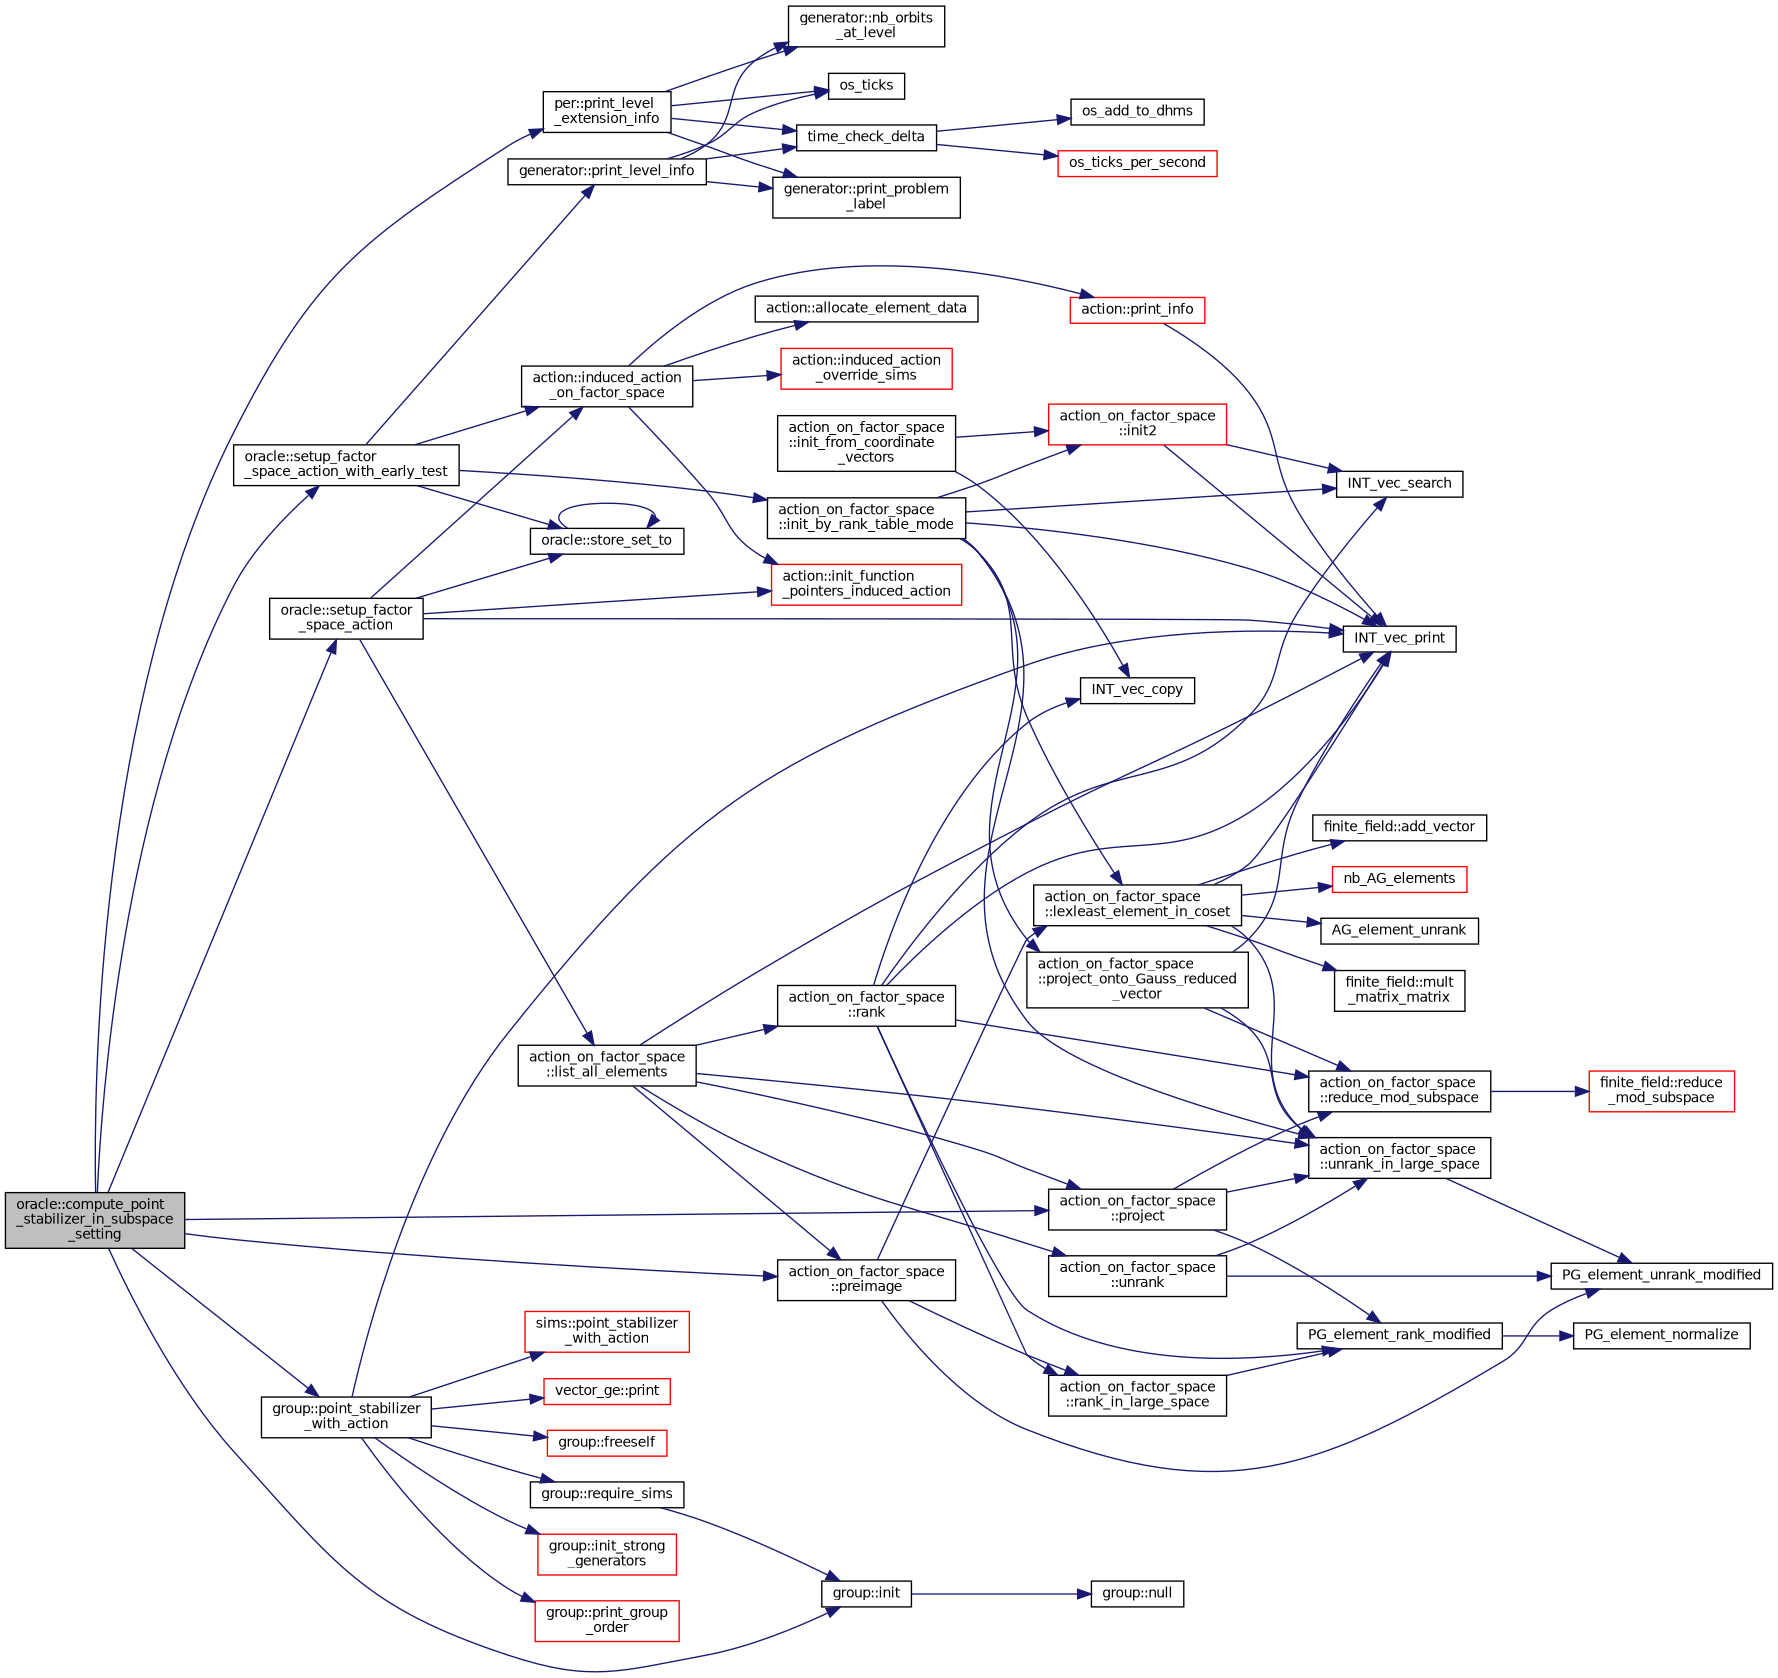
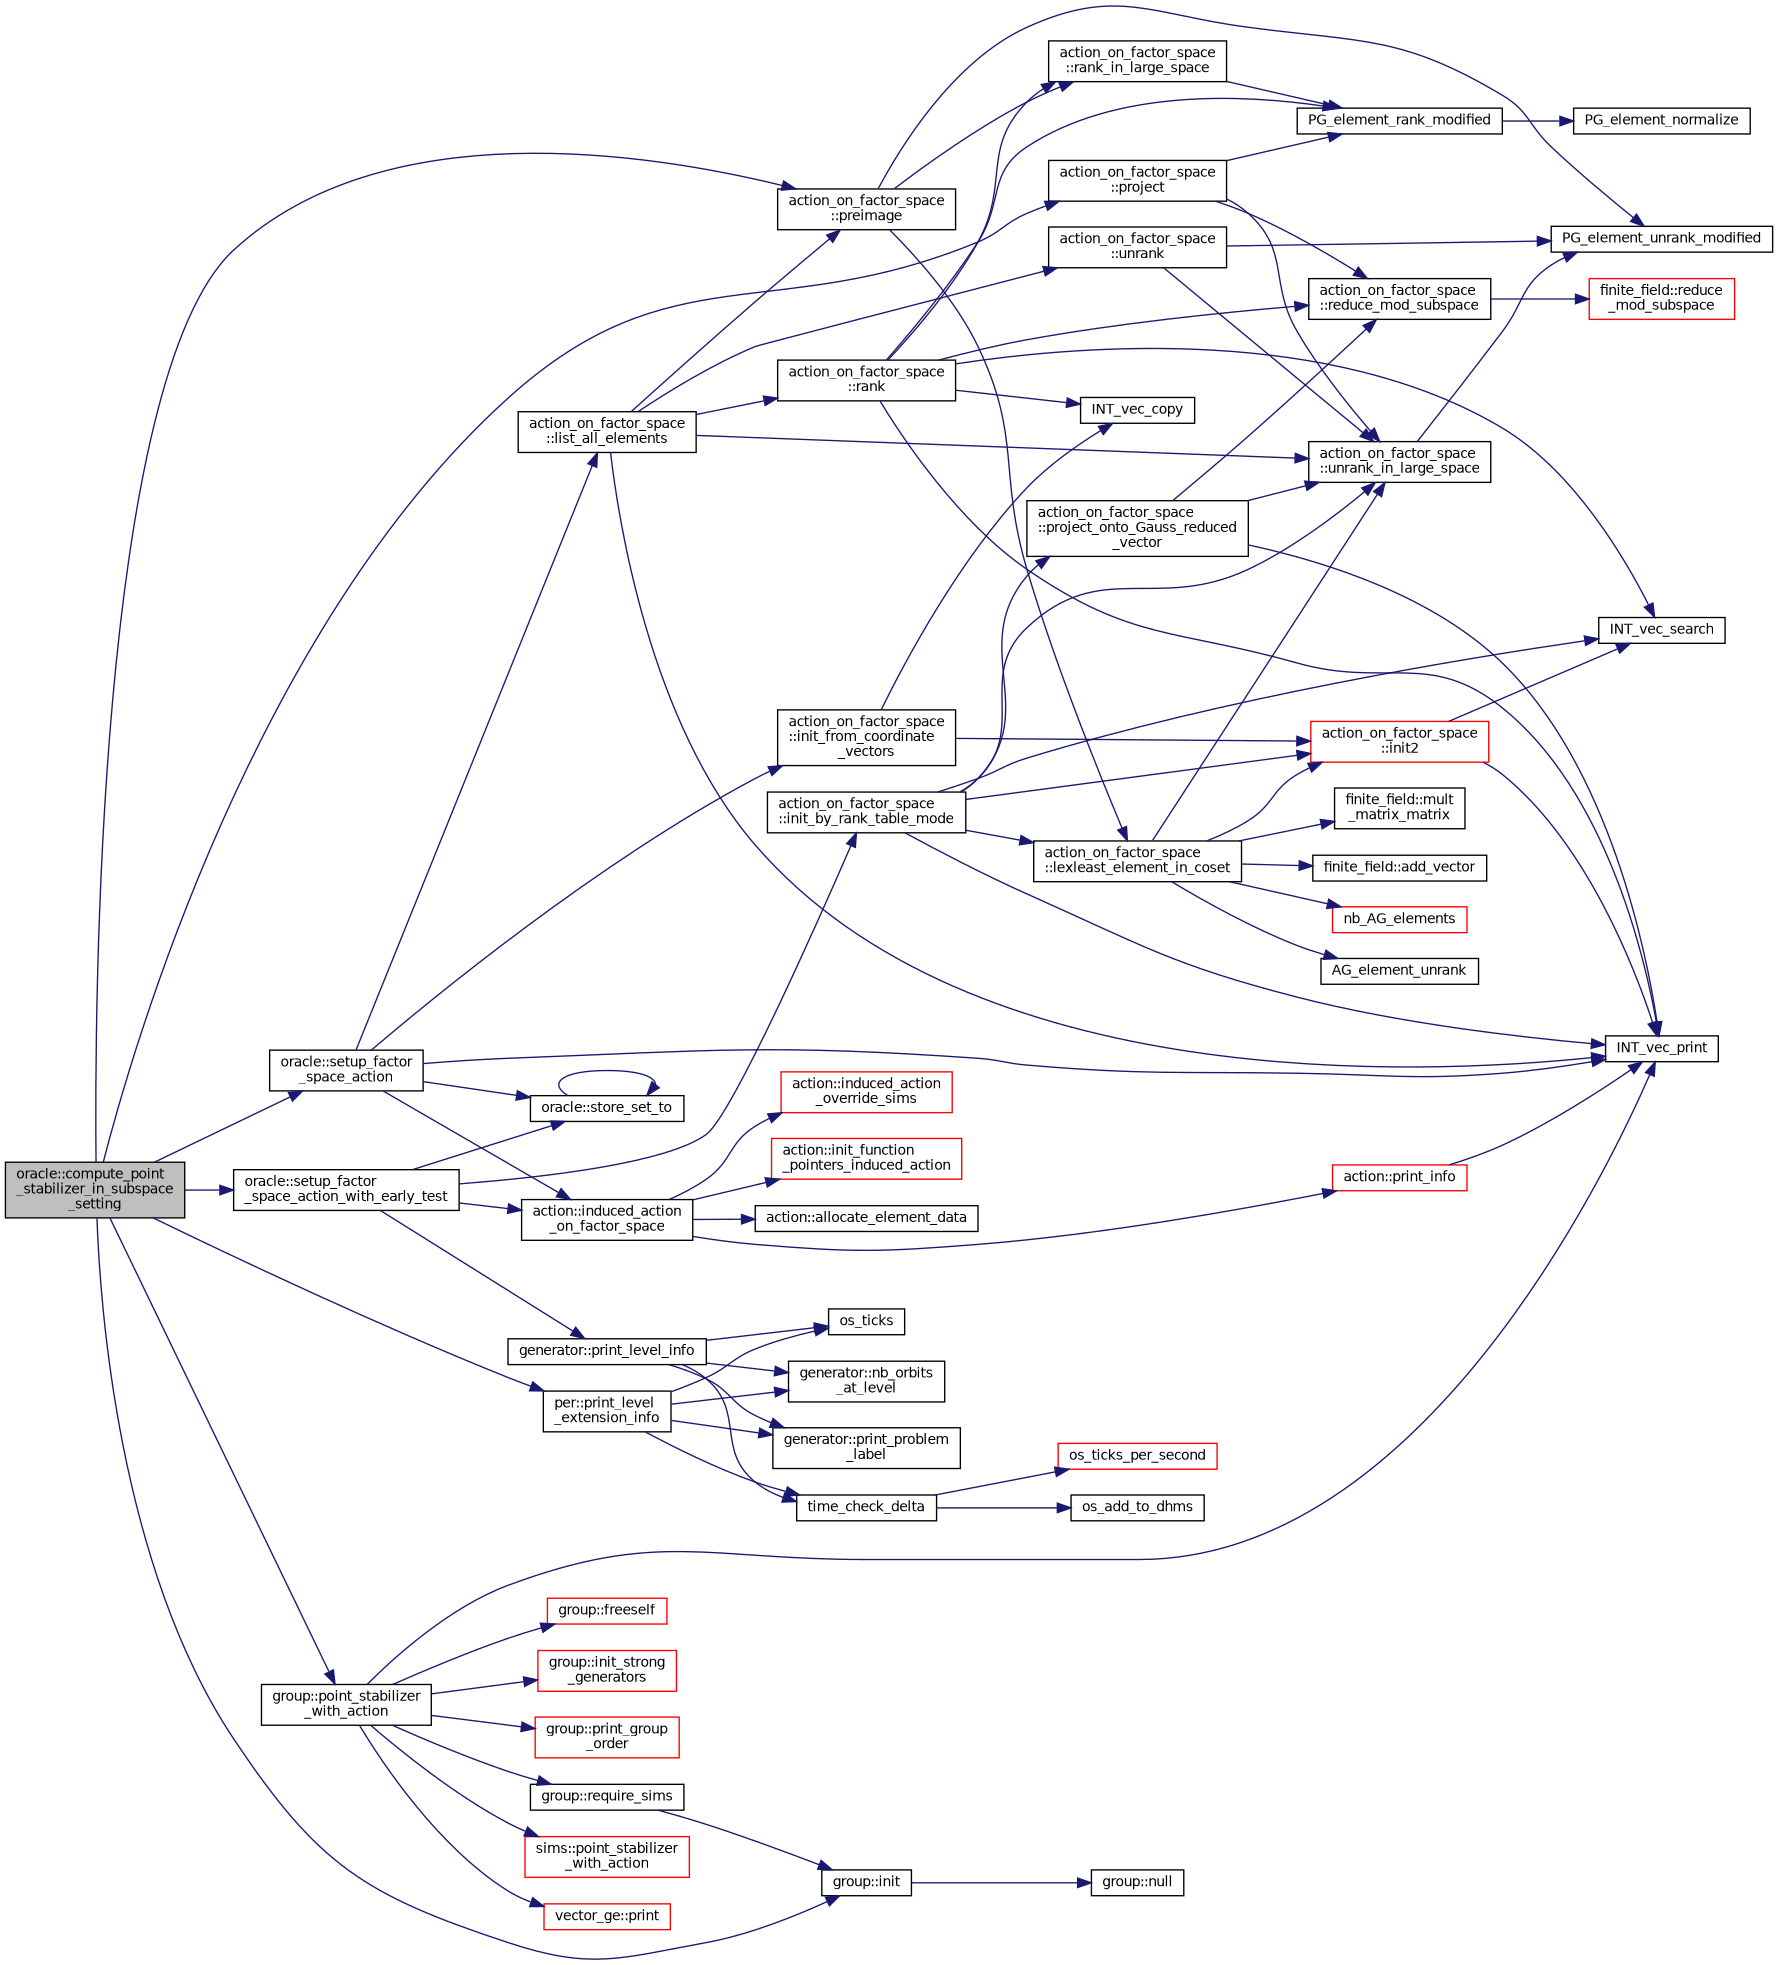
edge "oracle::setup_factor _space_action" -> "action::init_function _pointers_induced_action": now "oracle::setup_factor _space_action" -> "action_on_factor_space ::init_from_coordinate _vectors"
edge "action_on_factor_space ::lexleast_element_in_coset" -> "INT_vec_print": now "action_on_factor_space ::lexleast_element_in_coset" -> "action_on_factor_space ::init2"
edge "action_on_factor_space ::list_all_elements" -> "action_on_factor_space ::project": removed
